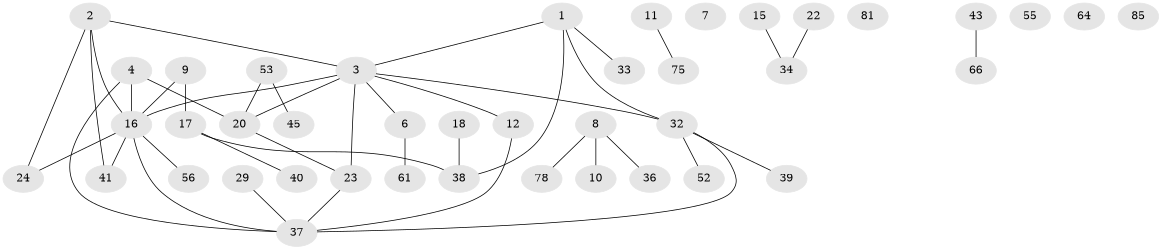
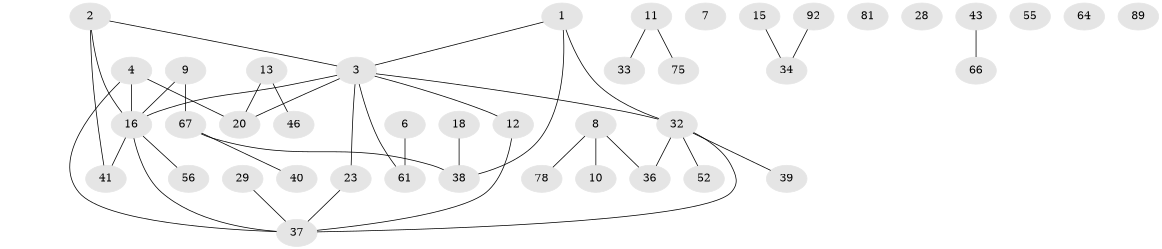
node "22": label "22" -> "92"
node "28": added
node "85": label "85" -> "89"
edge "1" -- "33": now "11" -- "33"
node "53": label "53" -> "13"
edge "3" -- "6": now "3" -- "61"
node "17": label "17" -> "67"
node "45": label "45" -> "46"
edge "32" -- "36": added
edge "20" -- "23": removed
node "24": removed
